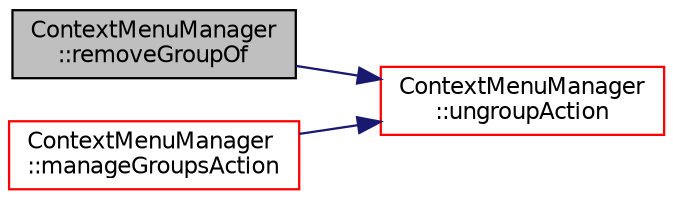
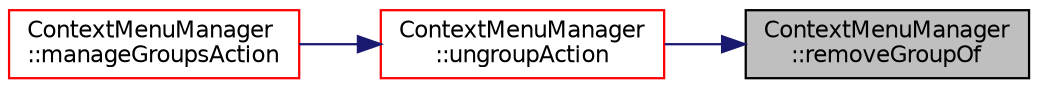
edge "ContextMenuManager ::removeGroupOf" -> "ContextMenuManager ::ungroupAction": reversed
